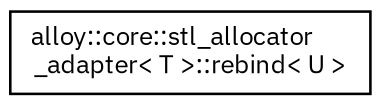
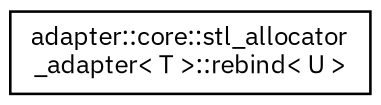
node "alloy::core::stl_allocator _adapter< T >::rebind< U >": label "alloy::core::stl_allocator _adapter< T >::rebind< U >" -> "adapter::core::stl_allocator _adapter< T >::rebind< U >"
